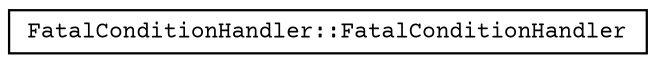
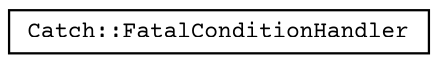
node "FatalConditionHandler::FatalConditionHandler": label "FatalConditionHandler::FatalConditionHandler" -> "Catch::FatalConditionHandler"
